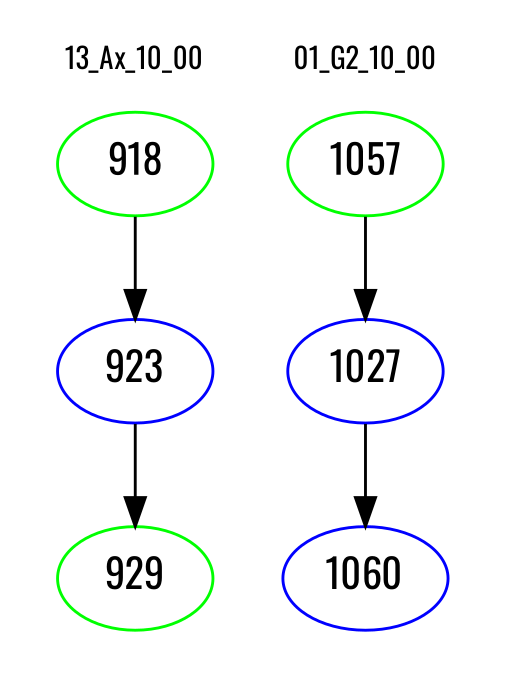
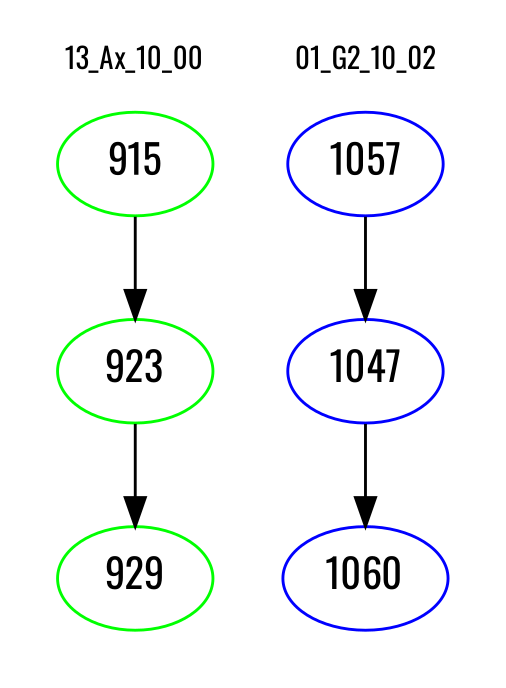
cluster "01_G2_10_00": label "01_G2_10_00" -> "01_G2_10_02"
node "918": label "918" -> "915"
node "1057": color green -> blue
node "923": color blue -> green
node "1027": label "1027" -> "1047"
